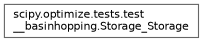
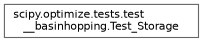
node "scipy.optimize.tests.test __basinhopping.Storage_Storage": label "scipy.optimize.tests.test __basinhopping.Storage_Storage" -> "scipy.optimize.tests.test __basinhopping.Test_Storage"
